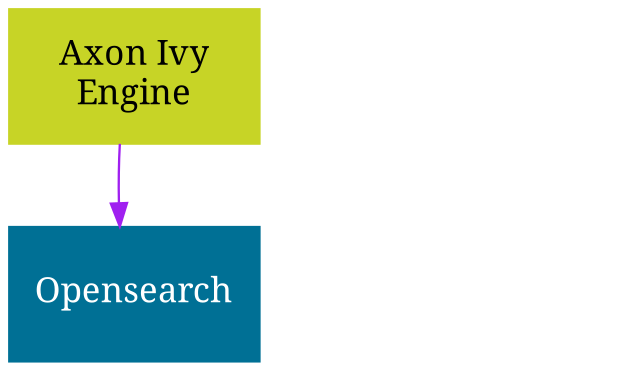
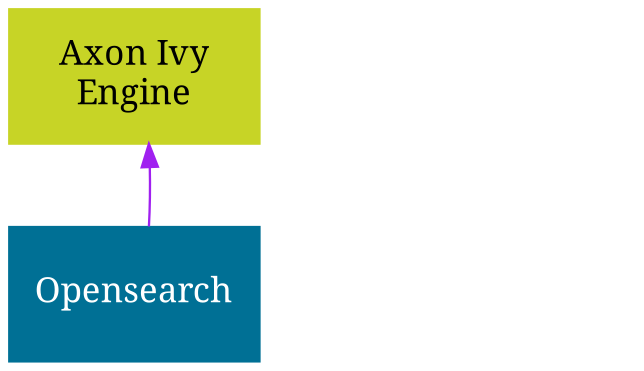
edge "Axon Ivy Engine" -> "Opensearch": reversed
